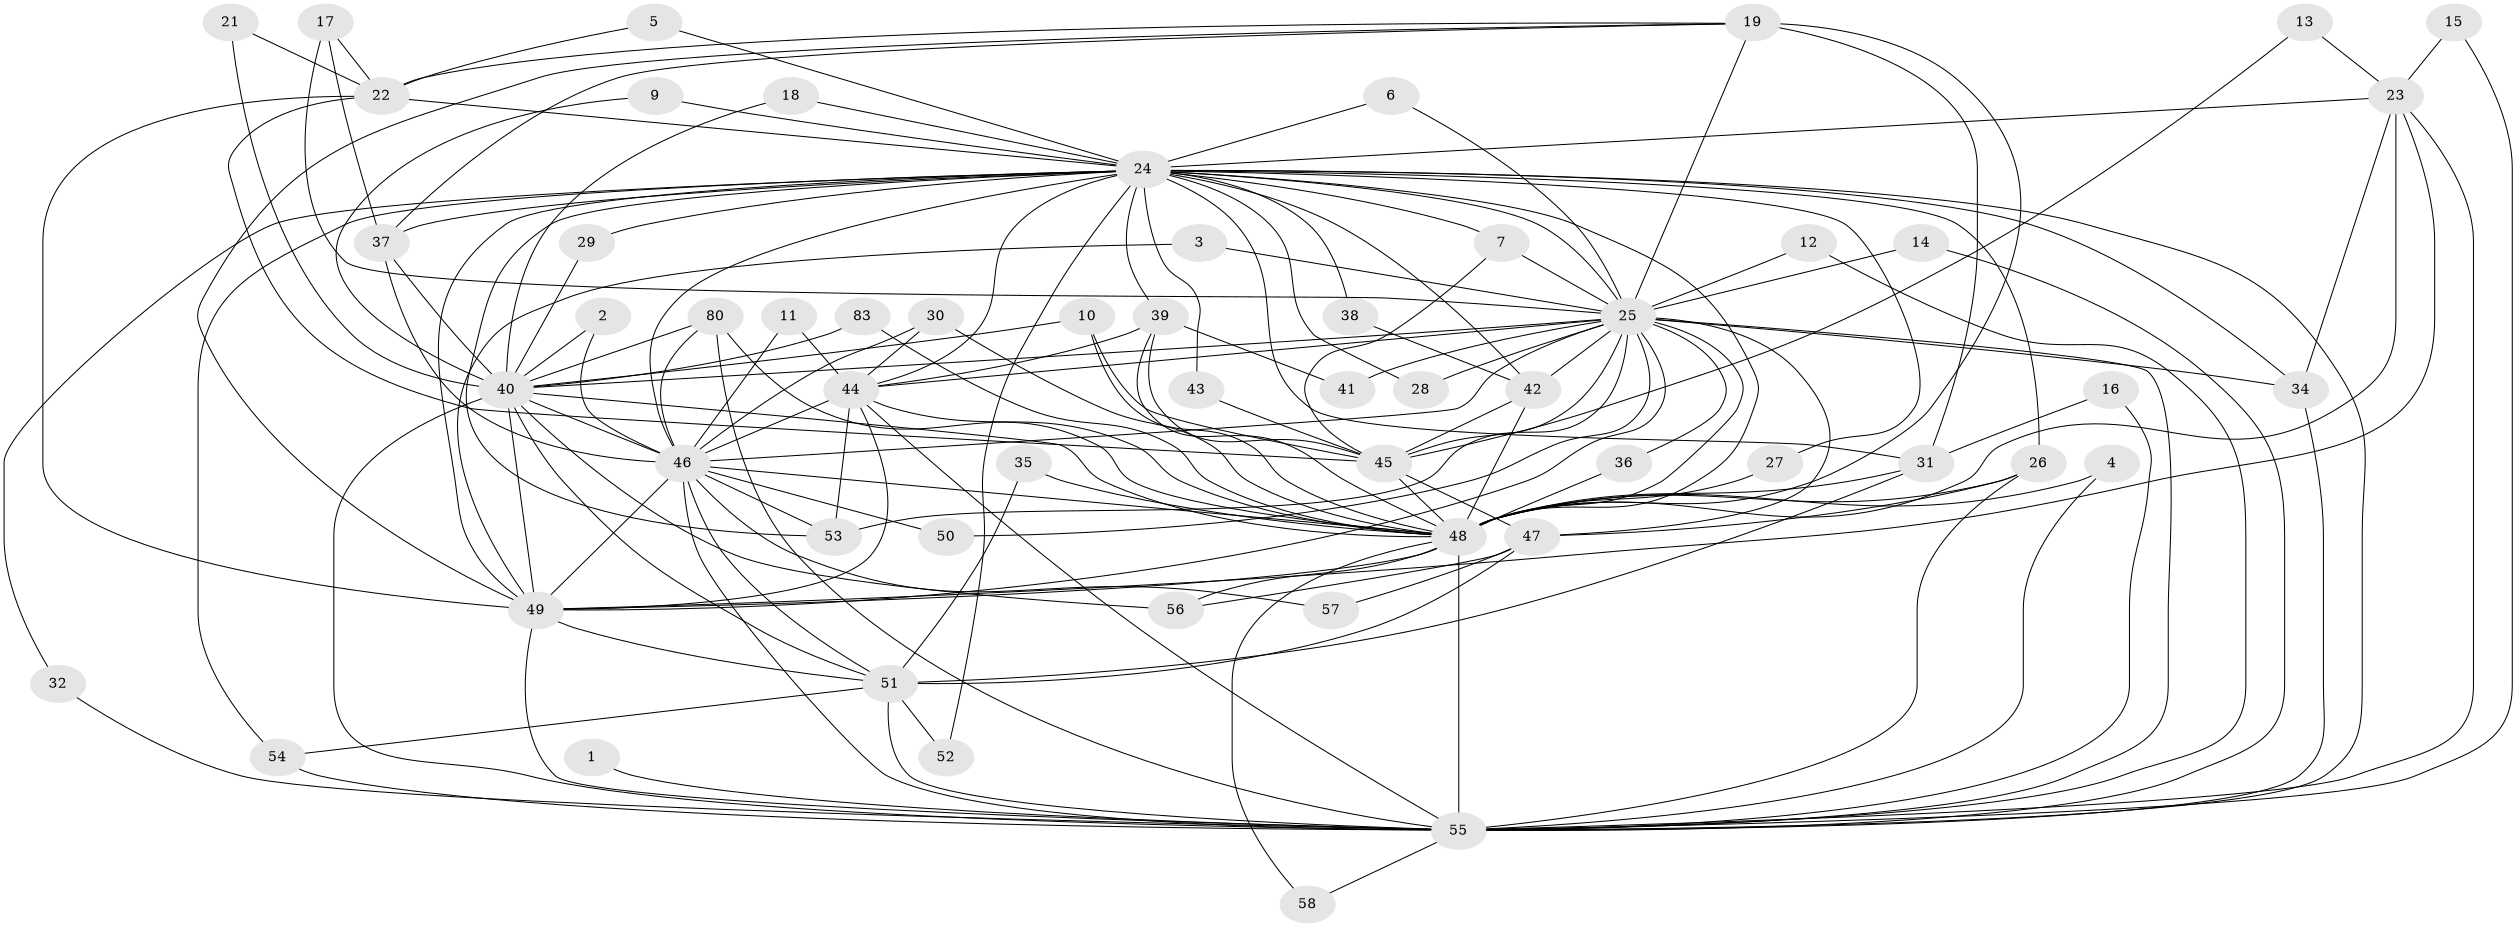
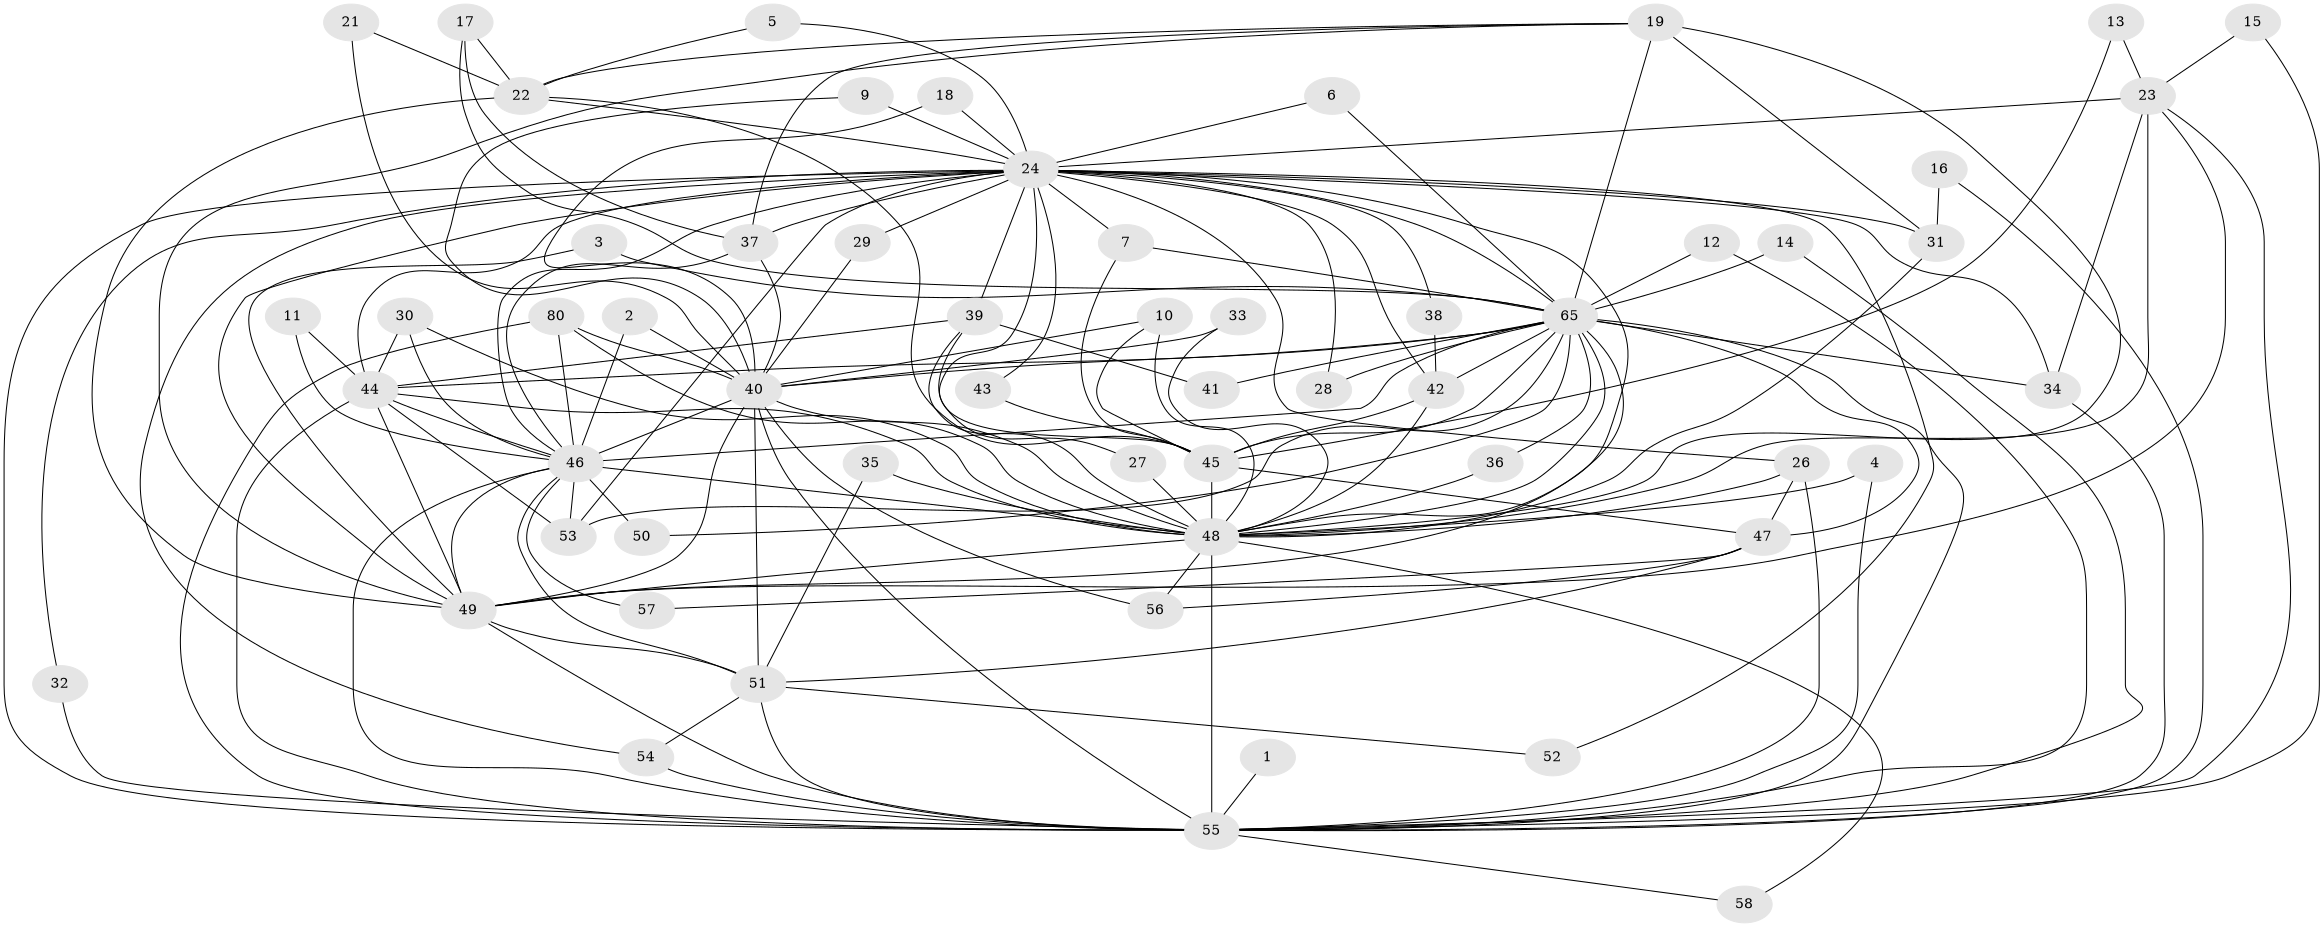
node "83": label "83" -> "33"
node "25": label "25" -> "65"
edge "31" -- "51": removed
